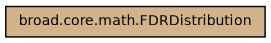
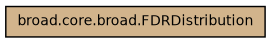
node "broad.core.math.FDRDistribution": label "broad.core.math.FDRDistribution" -> "broad.core.broad.FDRDistribution"
